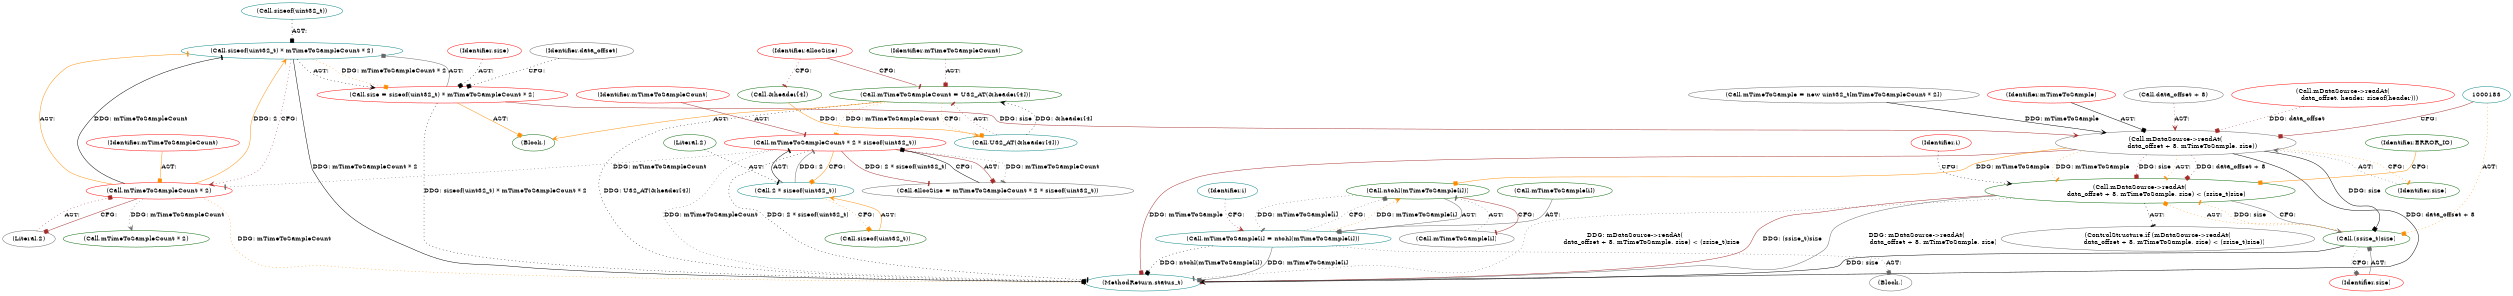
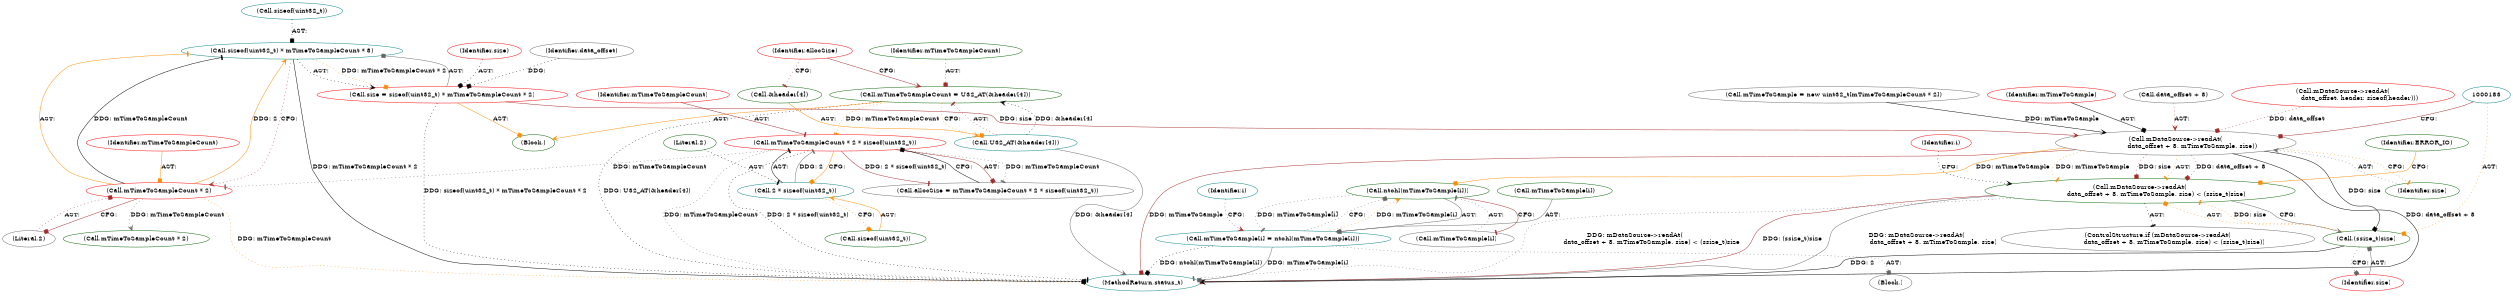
node "(Call,sizeof(uint32_t) * mTimeToSampleCount * 2)": label "(Call,sizeof(uint32_t) * mTimeToSampleCount * 2)" -> "(Call,sizeof(uint32_t) * mTimeToSampleCount * 8)"
edge "(Identifier,data_offset)" -> "(Call,size = sizeof(uint32_t) * mTimeToSampleCount * 2)": label "CFG: " -> "DDG: "
edge "(Identifier,allocSize)" -> "(Call,mTimeToSampleCount = U32_AT(&header[4]))": arrowhead tee -> vee
edge "(Call,&header[4])" -> "(Call,U32_AT(&header[4]))": label "DDG: " -> "AST: "
edge "(Call,U32_AT(&header[4]))" -> "(MethodReturn,status_t)": added, label "DDG: &header[4]"
edge "(Call,(ssize_t)size)" -> "(MethodReturn,status_t)": label "DDG: size" -> "DDG: 2"
